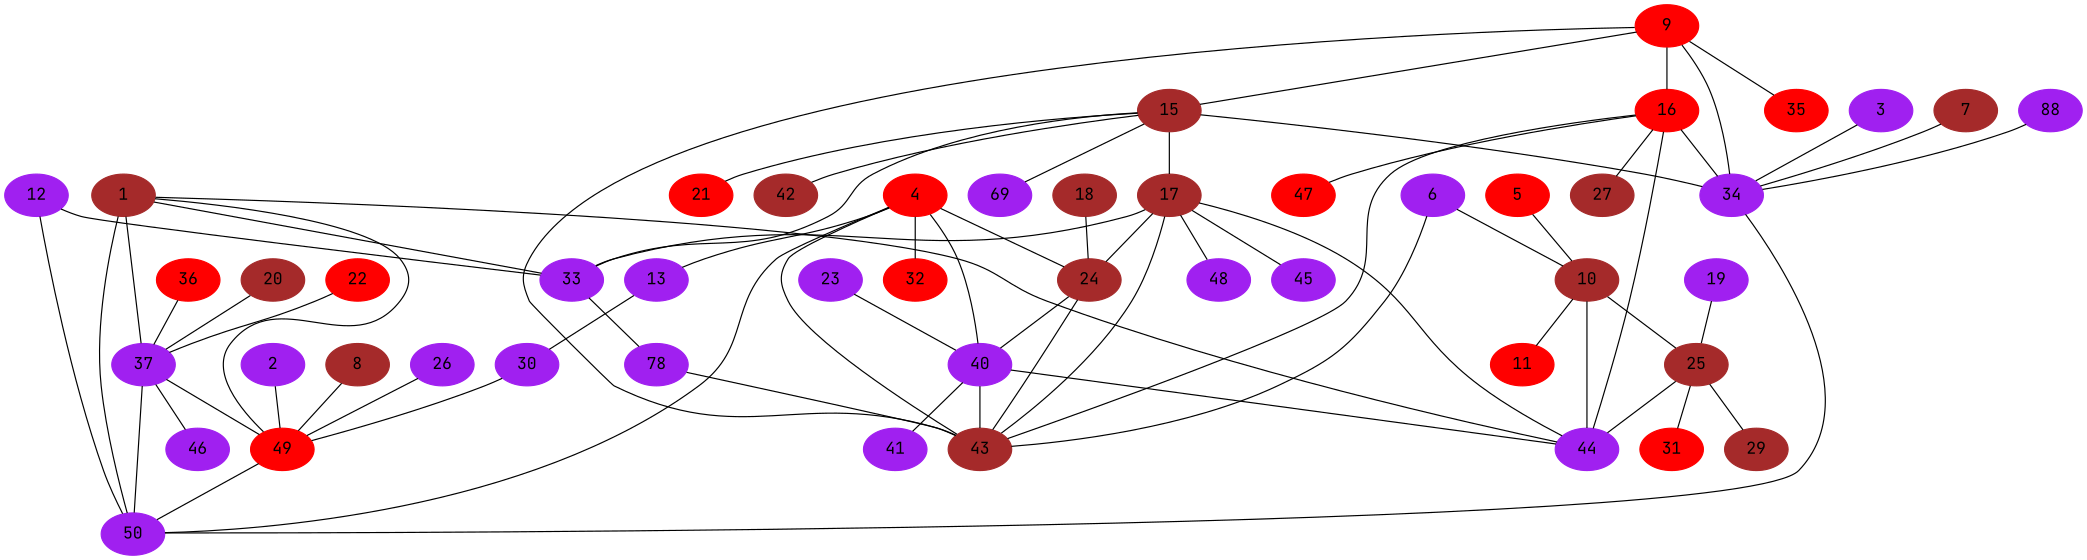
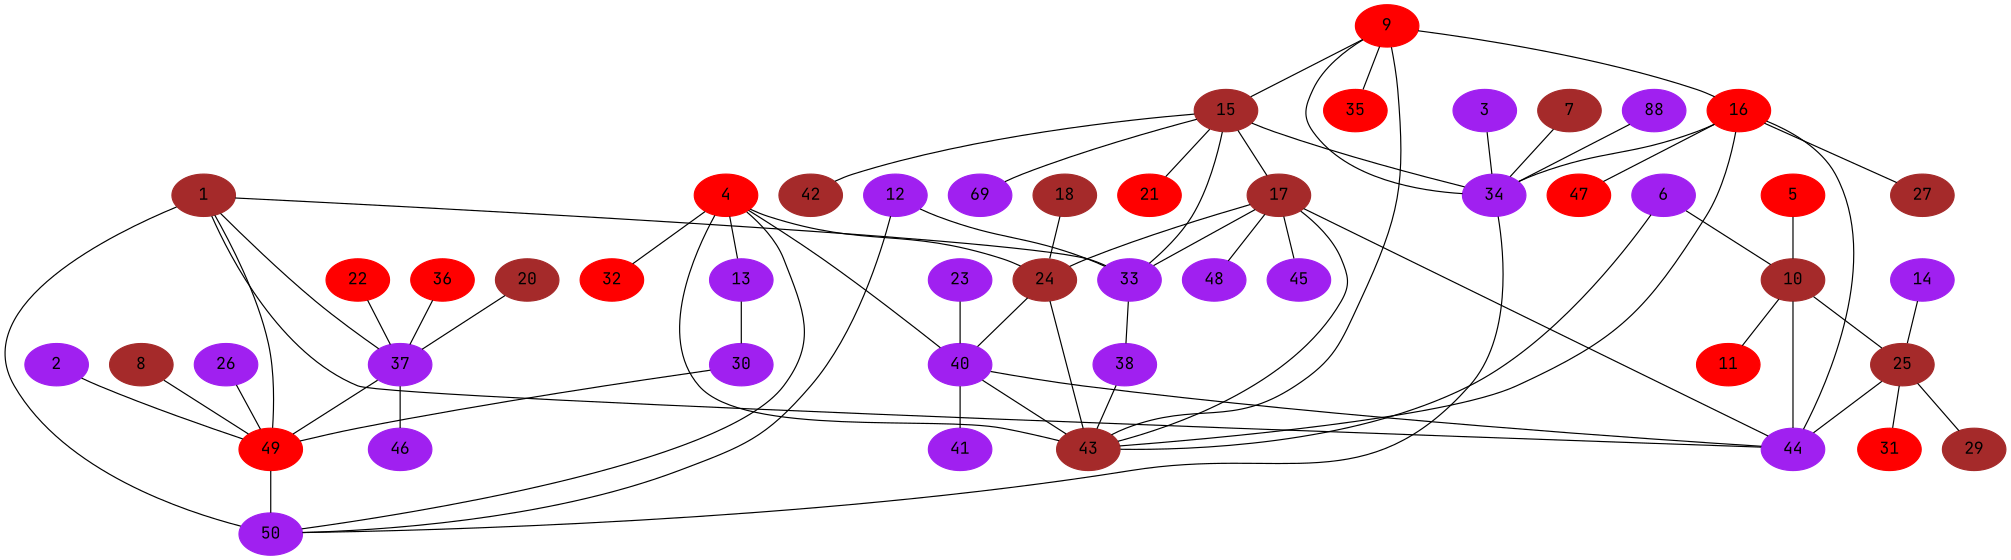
node "19": label "19" -> "14"
node "78": label "78" -> "38"
edge "37" -- "50": removed
